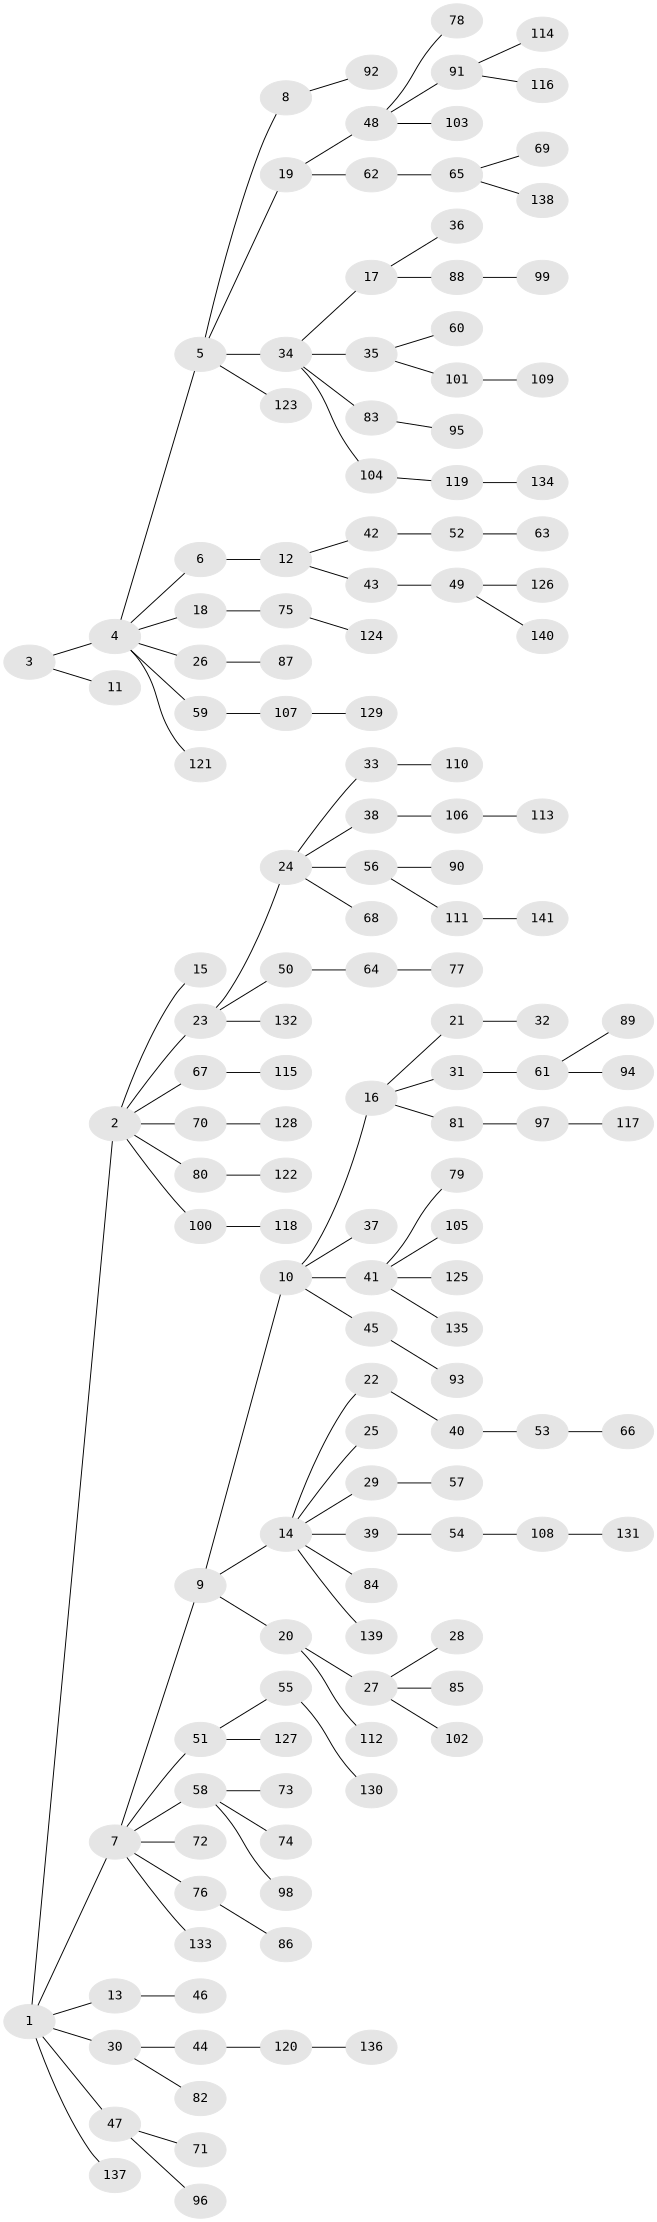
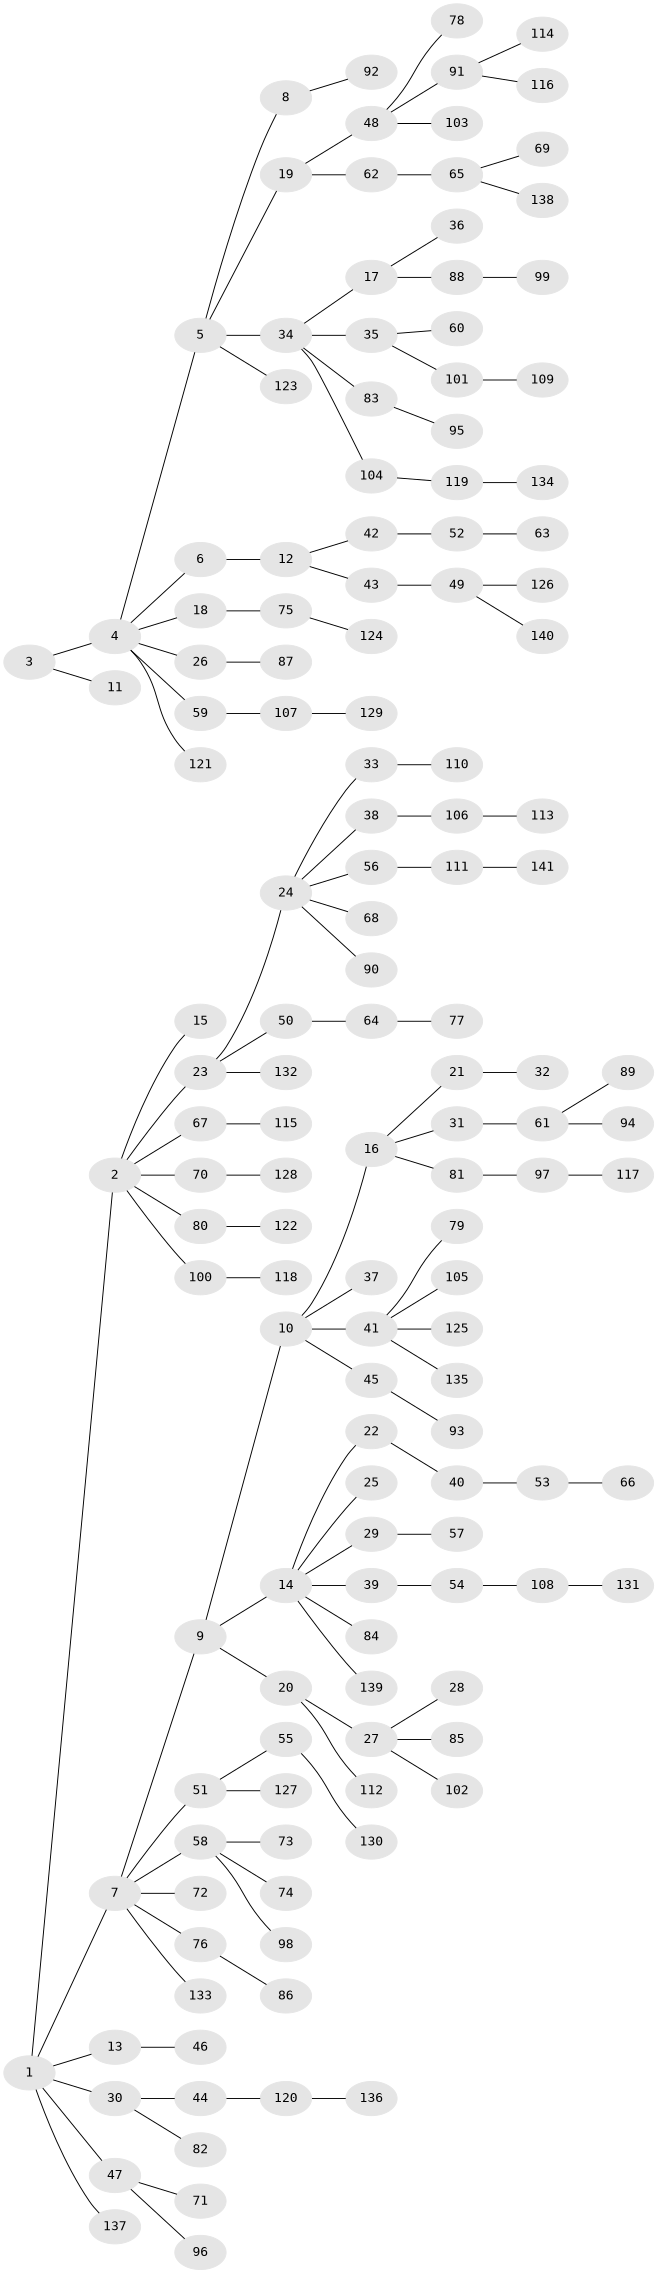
edge "56" -- "90": now "24" -- "90"
